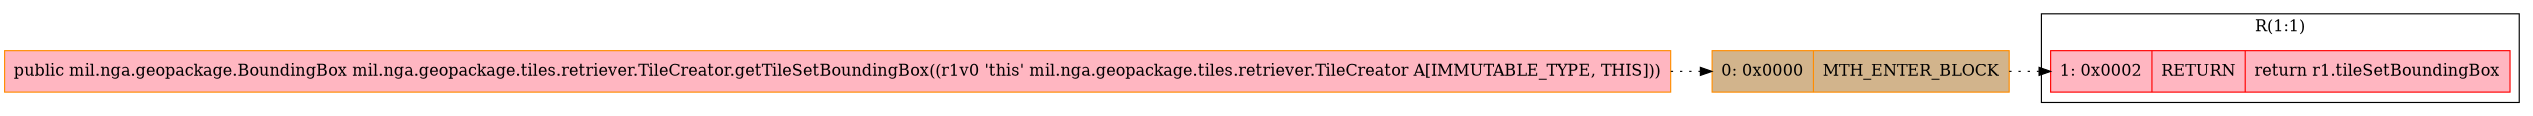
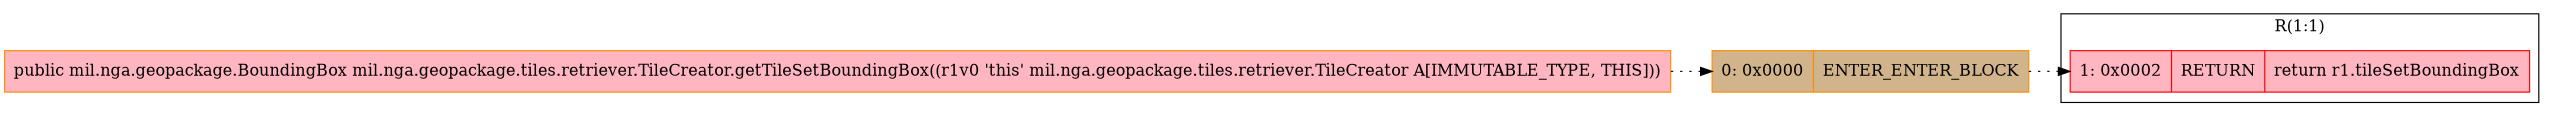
node "0: 0x0000": text "MTH_ENTER_BLOCK" -> "ENTER_ENTER_BLOCK"
